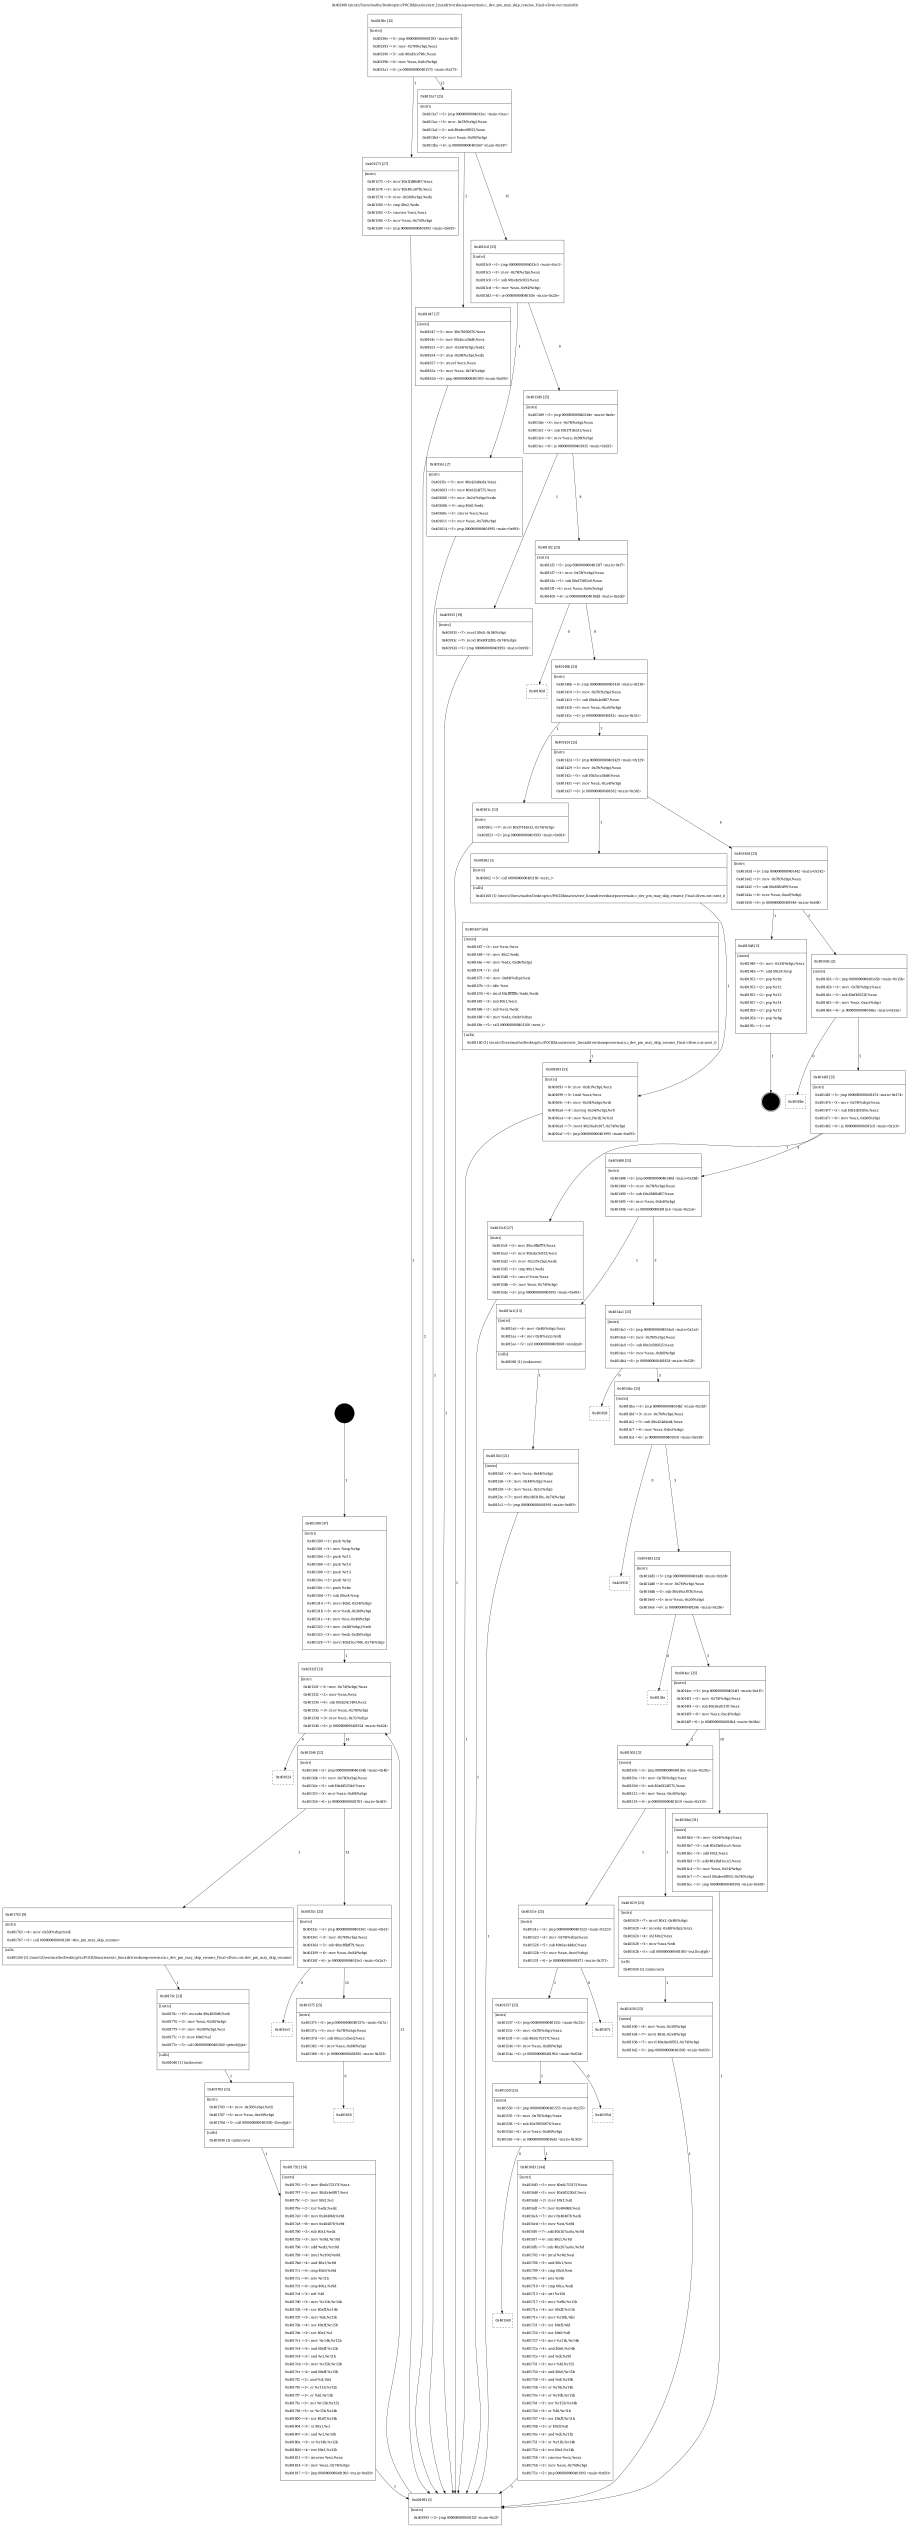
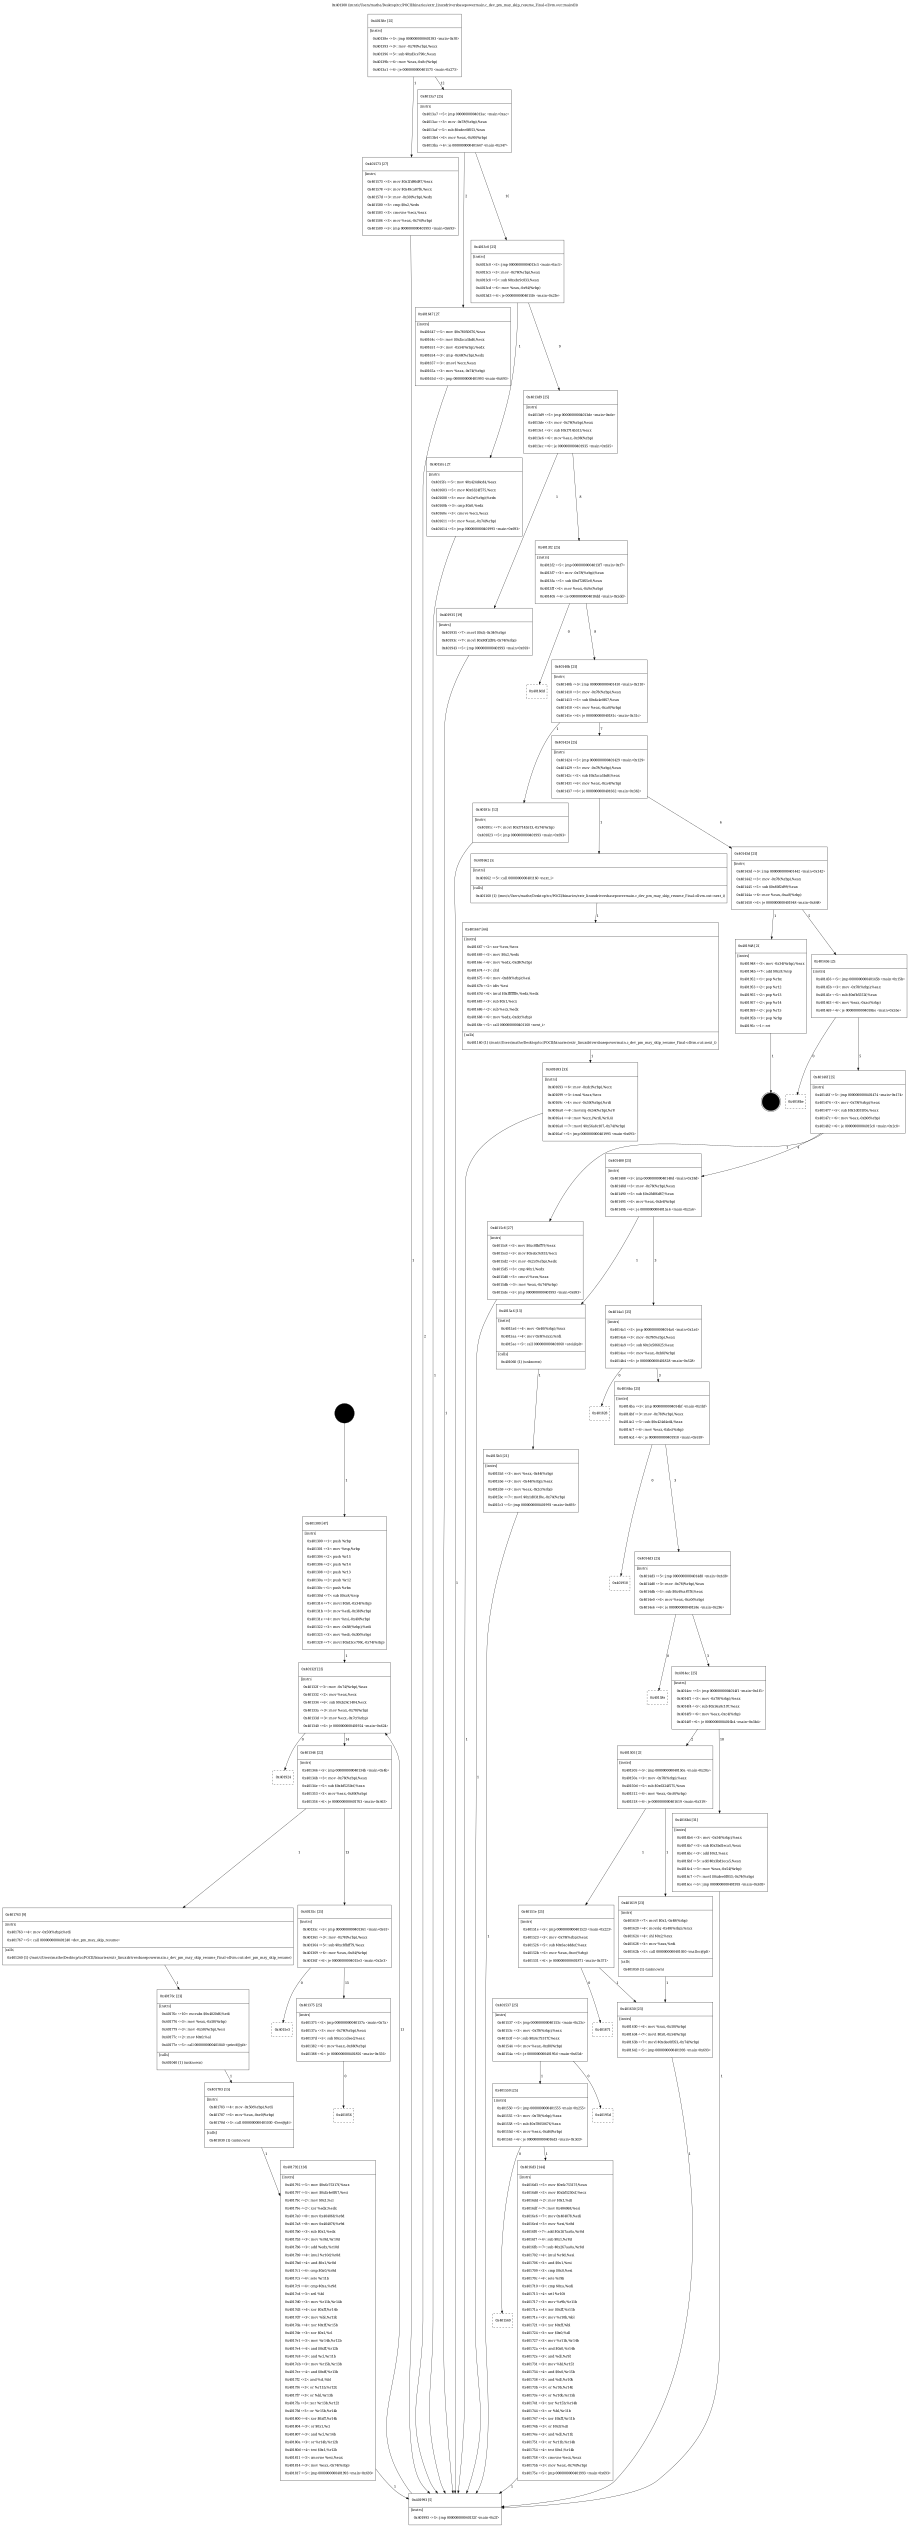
edge "0x401662 [5]" -> "0x401693 [33]": now "0x401662 [5]" -> "0x401667 [44]"
edge "0x40151e [25]" -> "0x401537 [25]": now "0x40151e [25]" -> "0x401630 [23]"
